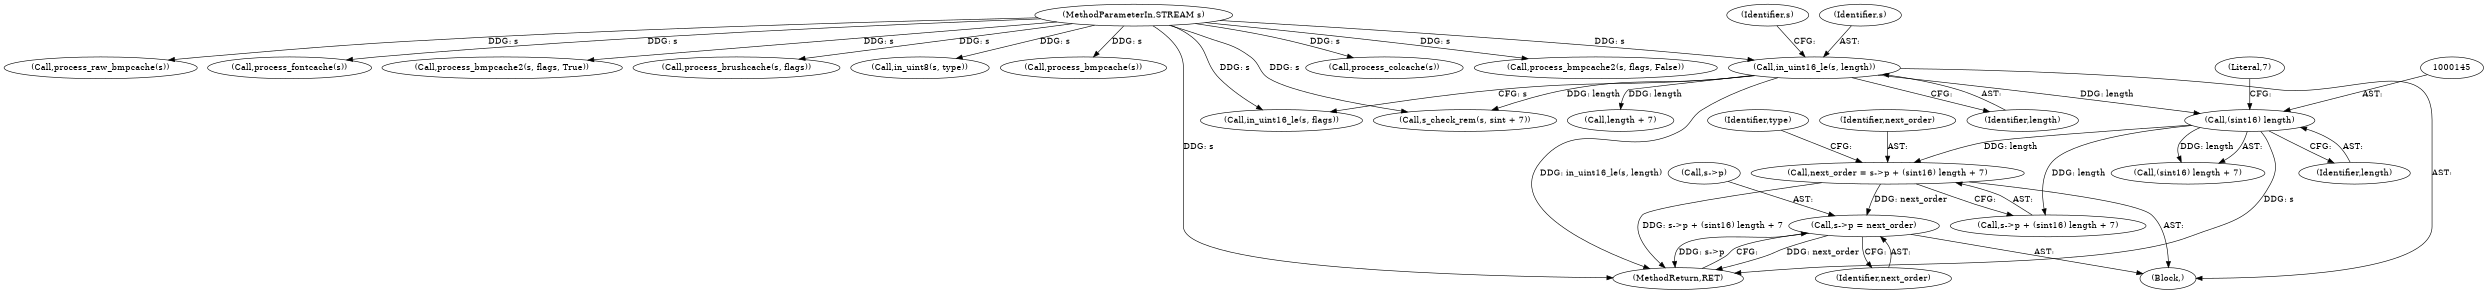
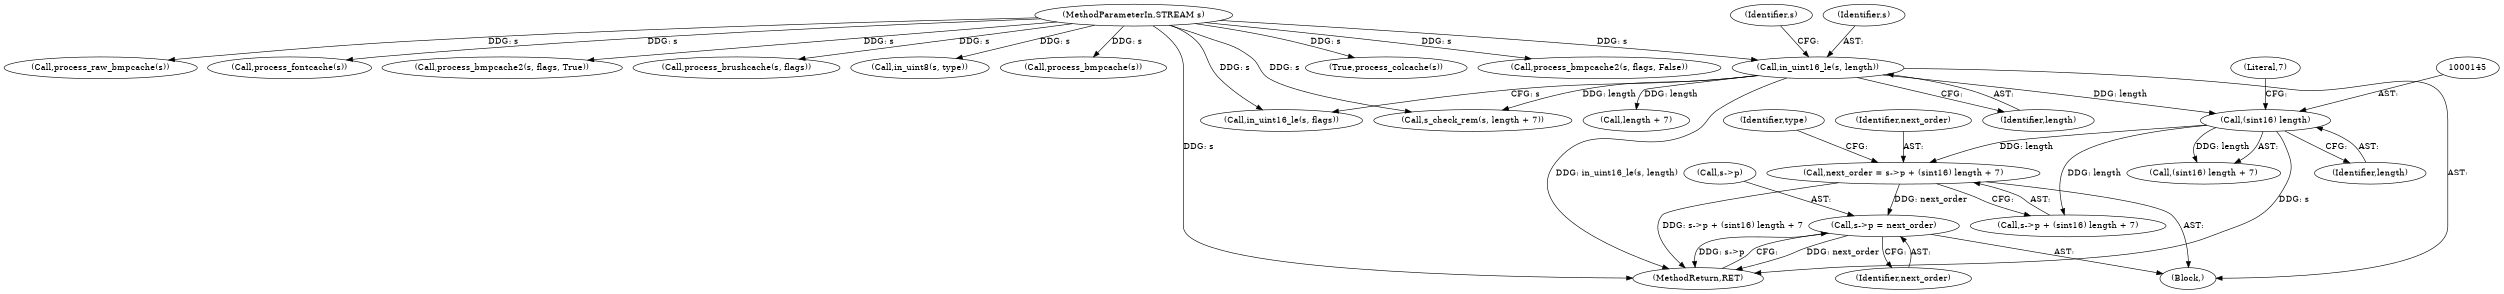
node "(Call,process_colcache(s))": label "(Call,process_colcache(s))" -> "(True,process_colcache(s))"
node "(Call,s_check_rem(s, sint + 7))": label "(Call,s_check_rem(s, sint + 7))" -> "(Call,s_check_rem(s, length + 7))"
